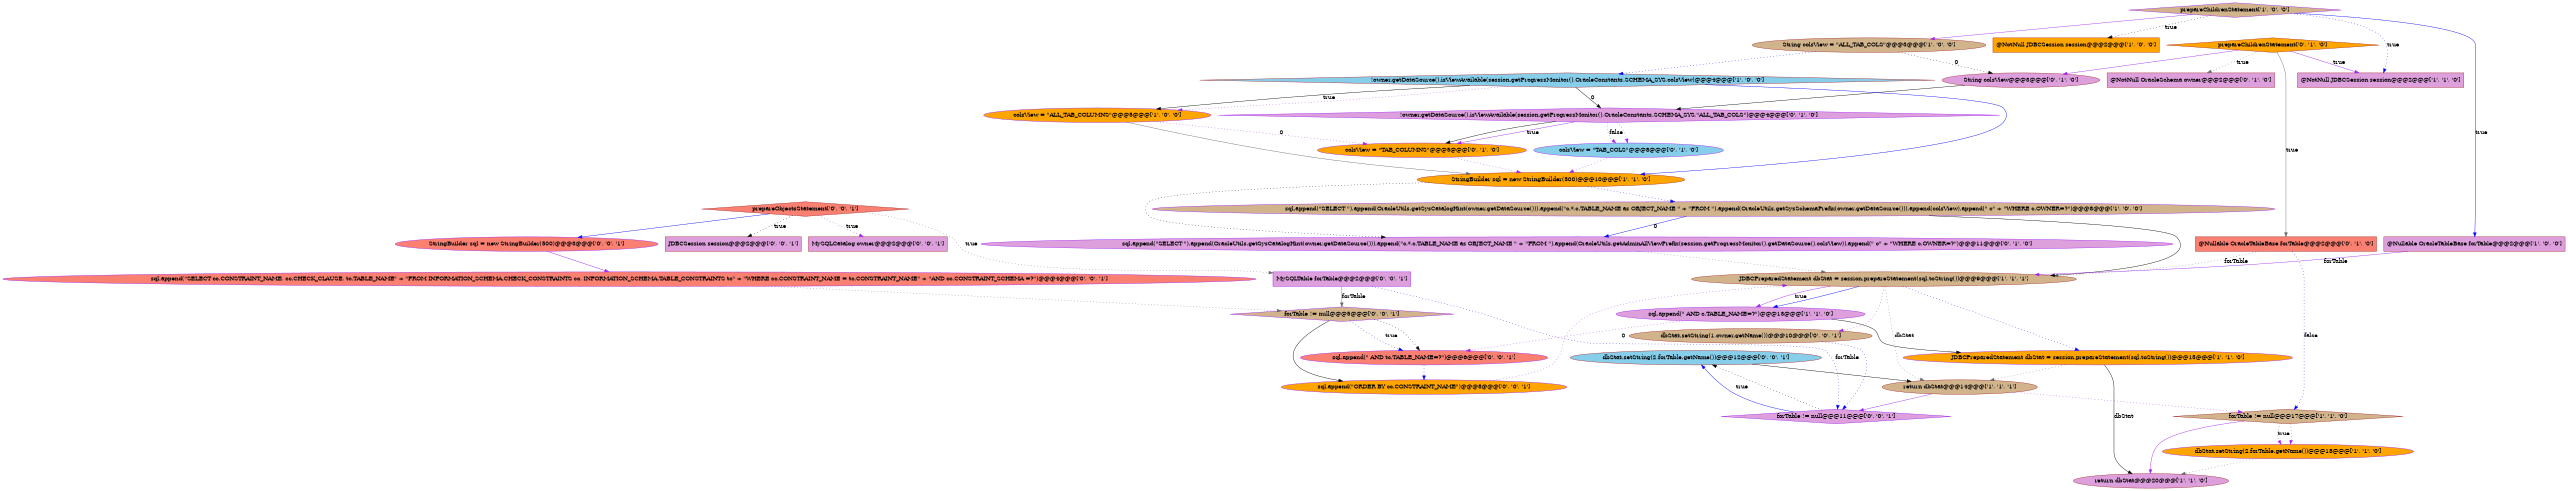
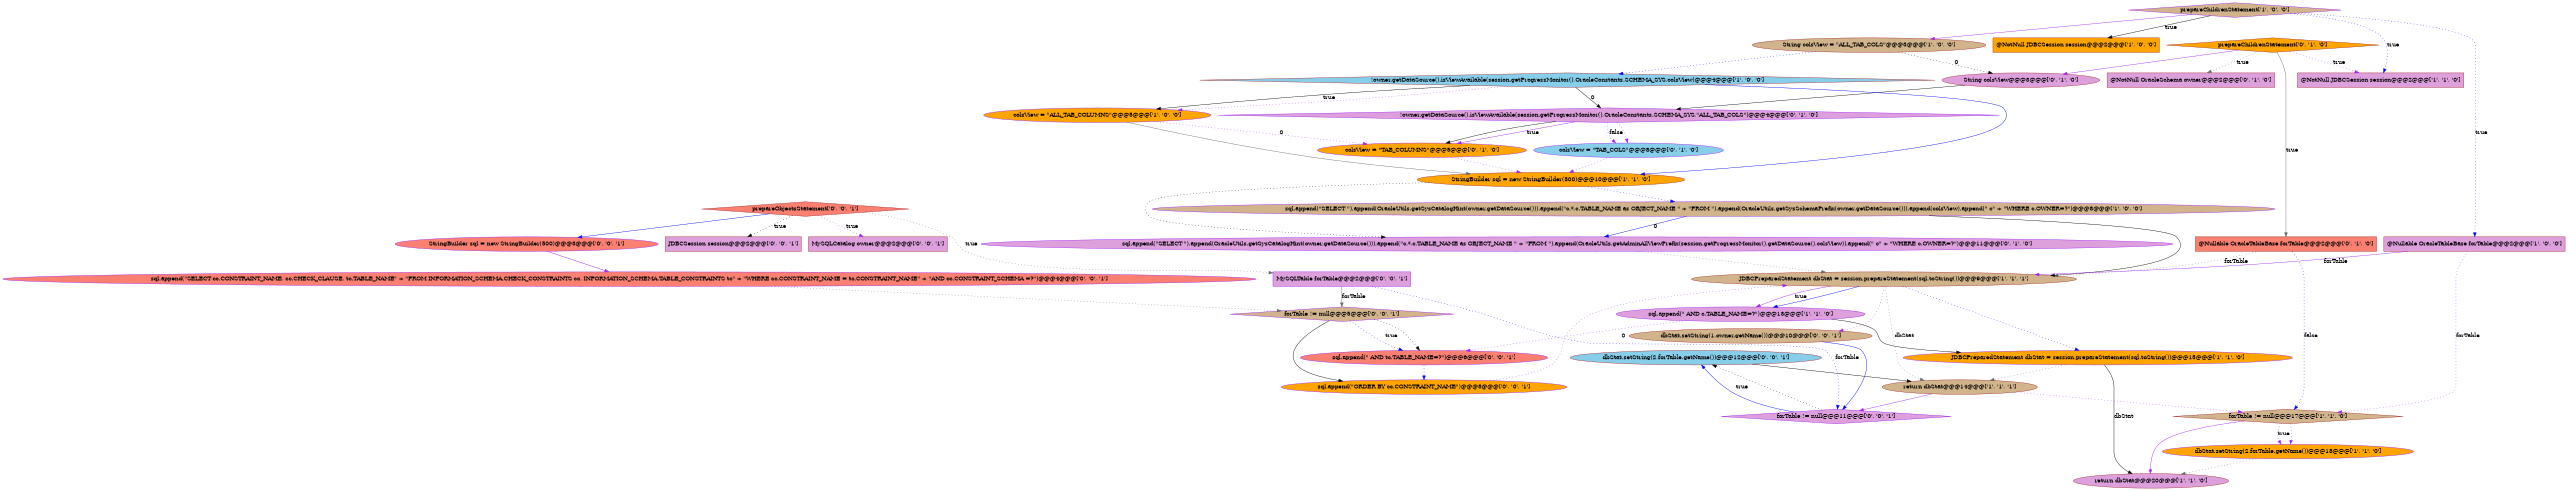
edge "prepareChildrenStatement['1', '0', '0']" -> "@NotNull JDBCSession session@@@2@@@['1', '0', '0']": style dotted -> solid
edge "prepareChildrenStatement['1', '0', '0']" -> "@Nullable OracleTableBase forTable@@@2@@@['1', '0', '0']": style solid -> dotted
edge "prepareChildrenStatement['0', '1', '0']" -> "@NotNull JDBCSession session@@@2@@@['1', '1', '0']": style solid -> dotted
edge "dbStat.setString(1,owner.getName())@@@10@@@['0', '0', '1']" -> "forTable != null@@@11@@@['0', '0', '1']": style dotted -> solid
edge "@Nullable OracleTableBase forTable@@@2@@@['1', '0', '0']" -> "forTable != null@@@17@@@['1', '1', '0']": added, label "forTable"
